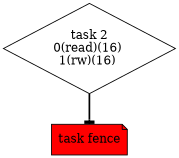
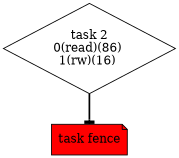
node "task 2 0(read)(16) 1(rw)(16)": label "task 2 0(read)(16) 1(rw)(16)" -> "task 2 0(read)(86) 1(rw)(16)"
